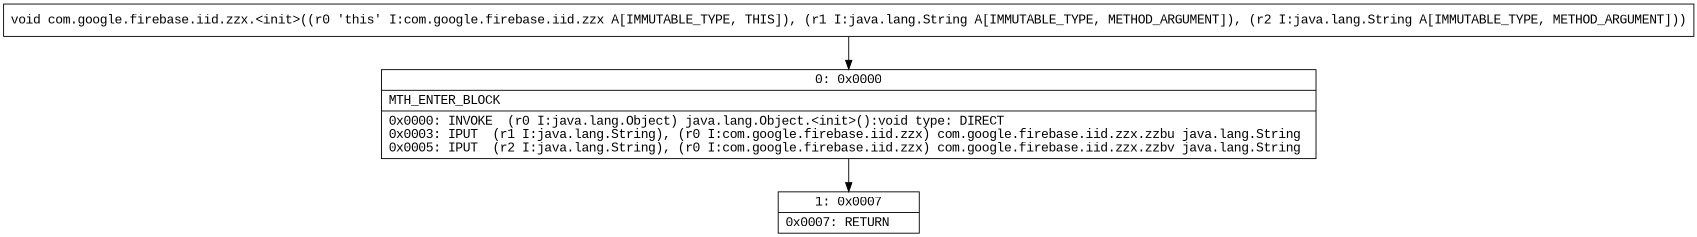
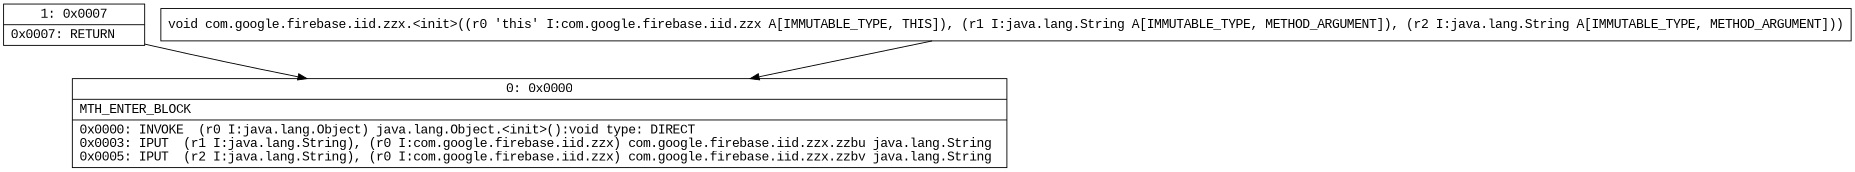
edge "0: 0x0000" -> "1: 0x0007": reversed
